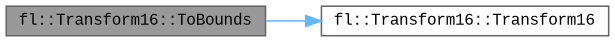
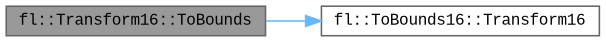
node "fl::Transform16::Transform16": label "fl::Transform16::Transform16" -> "fl::ToBounds16::Transform16"
